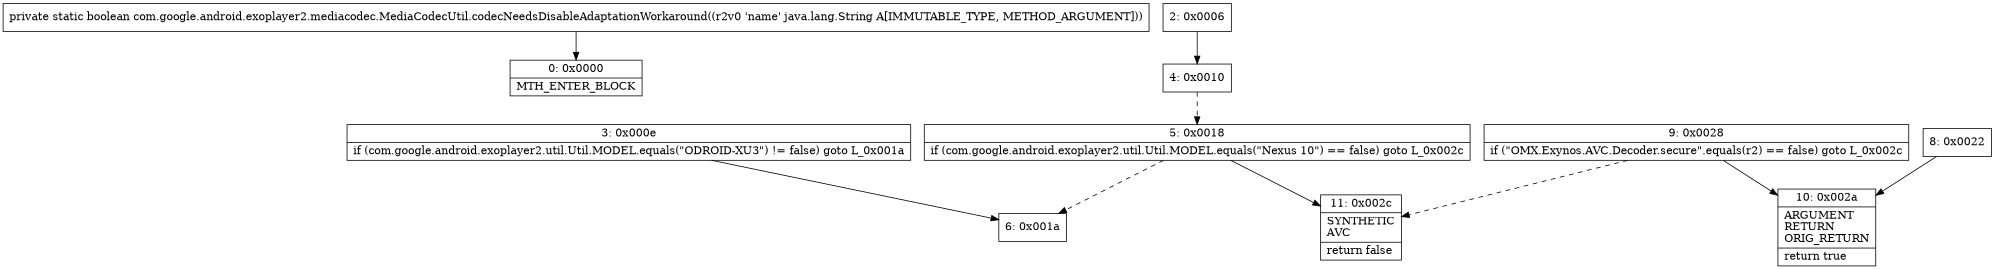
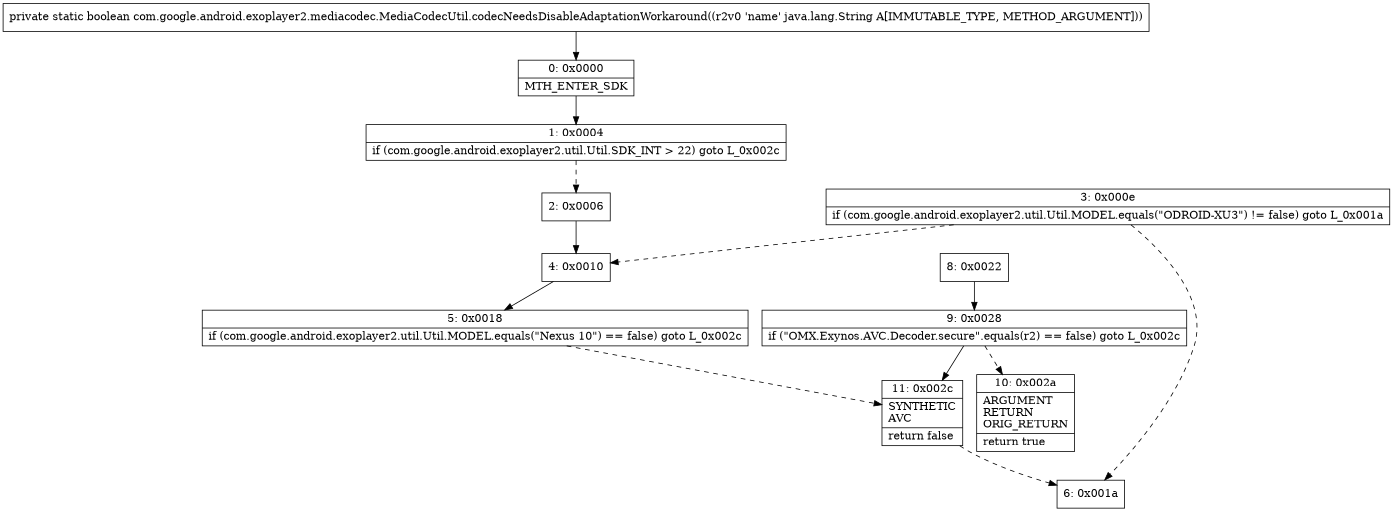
node "0: 0x0000": text "MTH_ENTER_BLOCK" -> "MTH_ENTER_SDK"
edge "4: 0x0010" -> "5: 0x0018": style dashed -> solid
node "1: 0x0004": added
edge "8: 0x0022" -> "10: 0x002a": now "8: 0x0022" -> "9: 0x0028"
edge "9: 0x0028" -> "10: 0x002a": style solid -> dashed
edge "5: 0x0018" -> "11: 0x002c": style solid -> dashed
edge "5: 0x0018" -> "6: 0x001a": now "11: 0x002c" -> "6: 0x001a"
edge "9: 0x0028" -> "11: 0x002c": style dashed -> solid
edge "3: 0x000e" -> "6: 0x001a": style solid -> dashed
edge "3: 0x000e" -> "4: 0x0010": added
